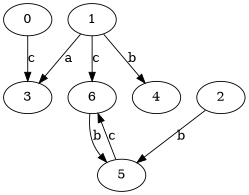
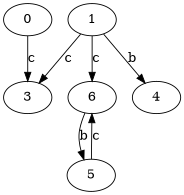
edge "1" -> "3": label "a" -> "c"
node "2": removed
